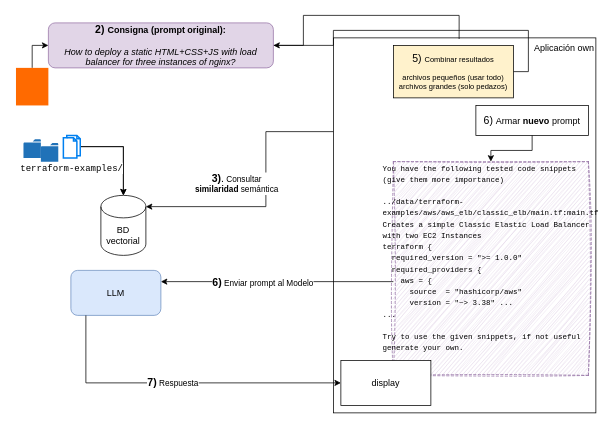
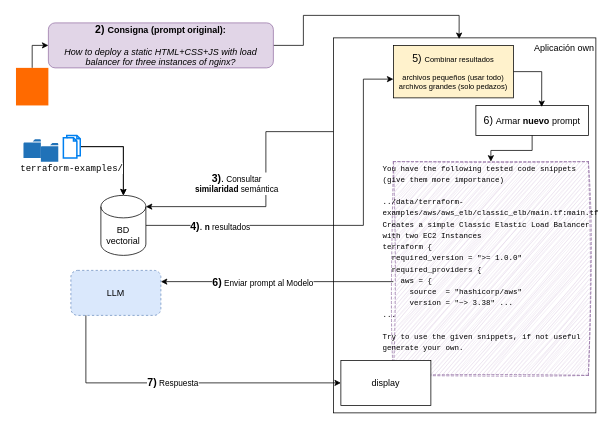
edge "5) Combinar resultados archivos pequeños (usar todo) archivos grandes (solo pedazos)" -> "2) Consigna (prompt original): How to deploy a static HTML+CSS+JS with load balancer for three instances of nginx?": now "5) Combinar resultados archivos pequeños (usar todo) archivos grandes (solo pedazos)" -> "6) Armar nuevo prompt"
edge "2) Consigna (prompt original): How to deploy a static HTML+CSS+JS with load balancer for three instances of nginx?" -- "Aplicación own": arrowhead none -> classic
edge "BD vectorial" -> "5) Combinar resultados archivos pequeños (usar todo) archivos grandes (solo pedazos)": added, label "4). n resultados"
node "LLM": style solid -> dashed
